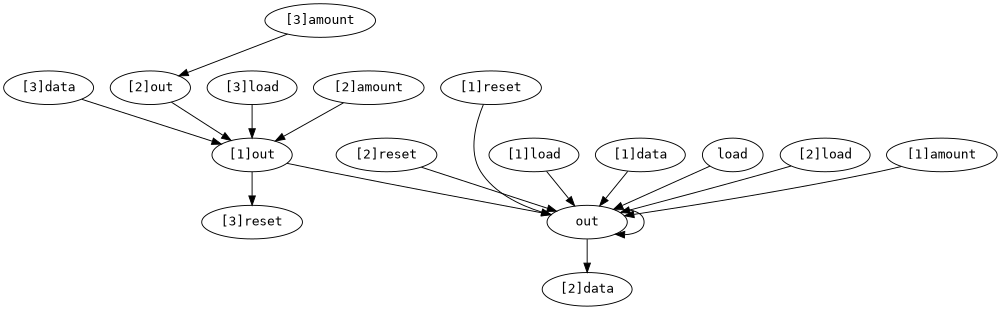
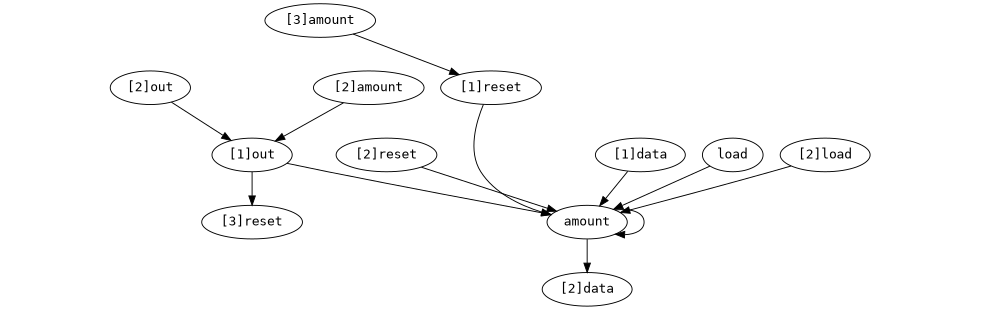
edge "[3]amount" -> "[2]out": now "[3]amount" -> "[1]reset"
node "[3]data": removed
node "[3]load": removed
node "[1]load": removed
node "[1]amount": removed
node "out": label "out" -> "amount"
